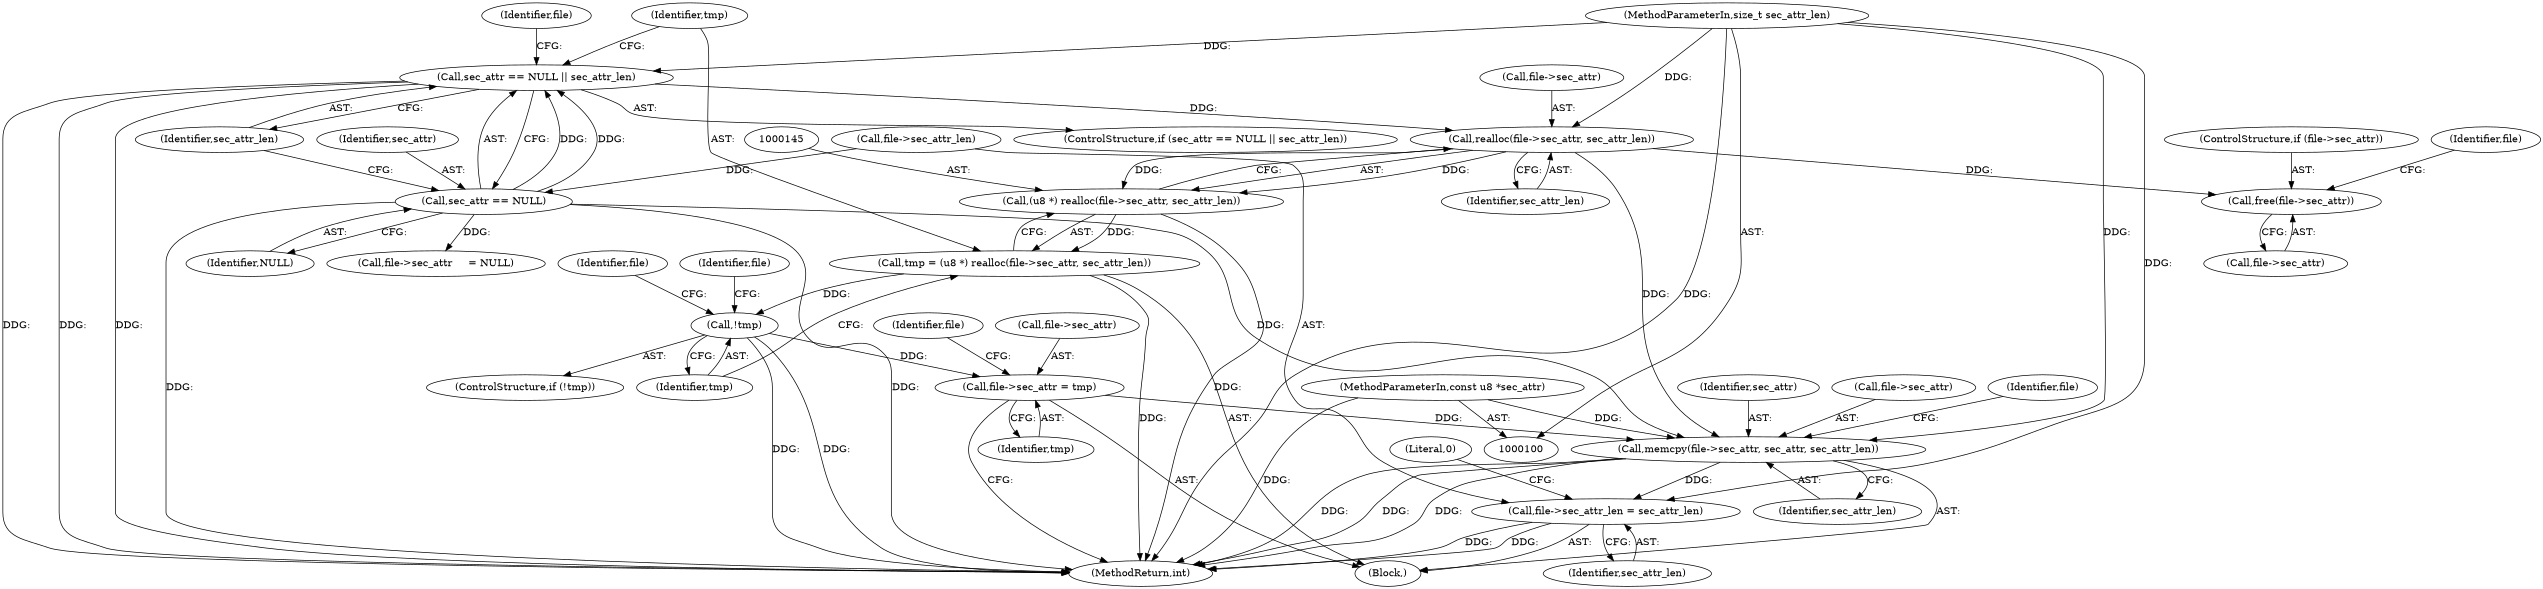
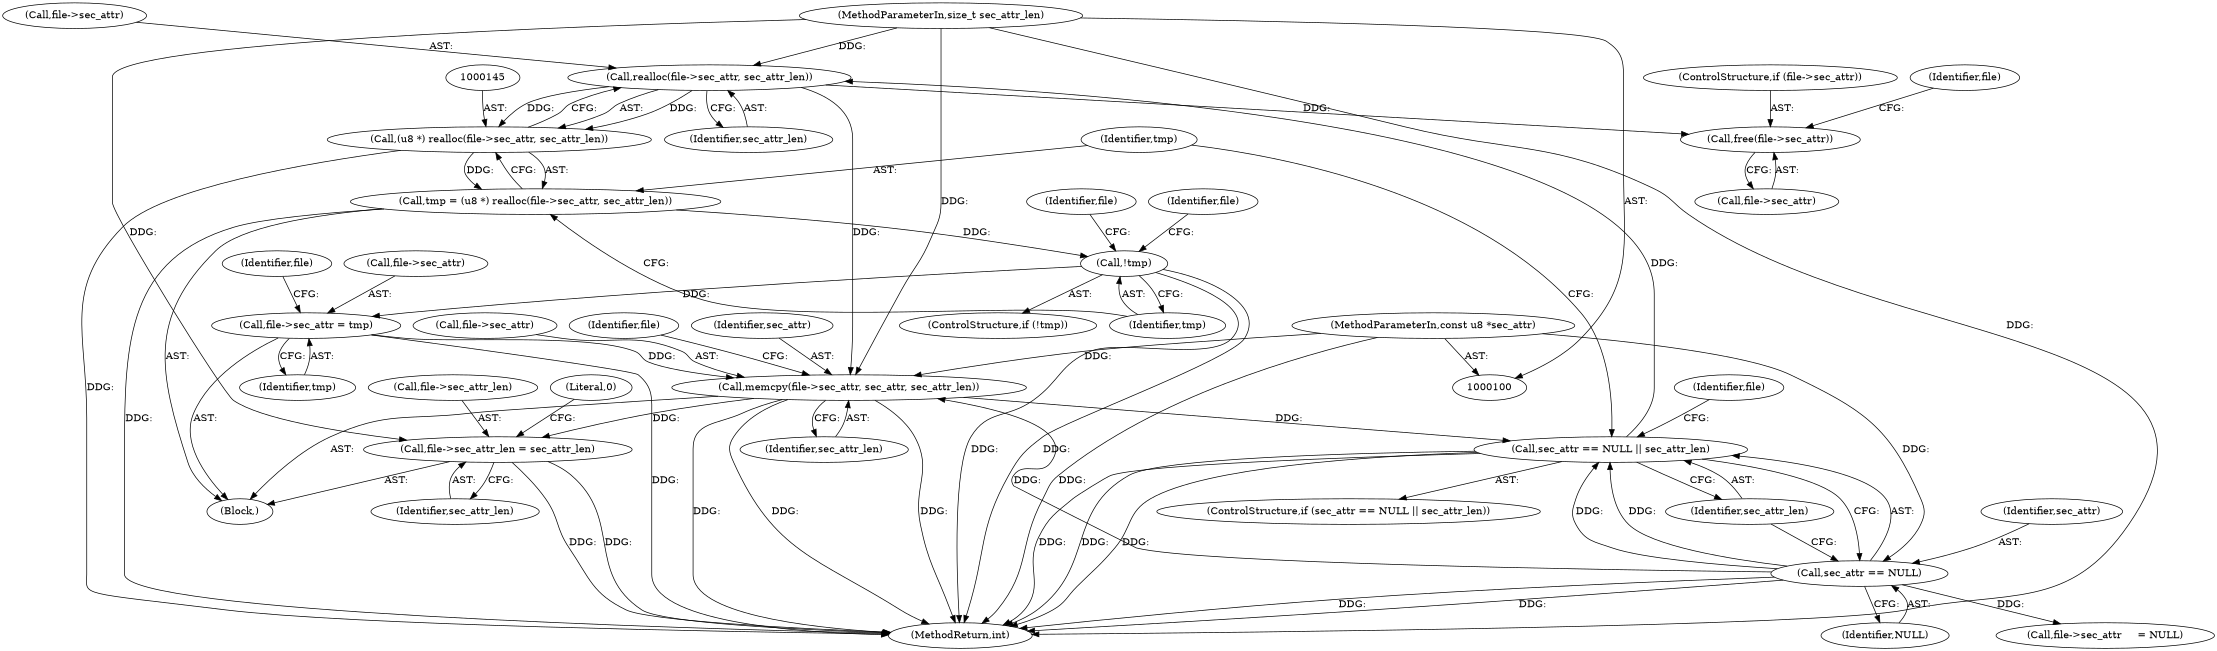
edge "(MethodParameterIn,size_t sec_attr_len)" -> "(Call,sec_attr == NULL || sec_attr_len)": now "(Call,memcpy(file->sec_attr, sec_attr, sec_attr_len))" -> "(Call,sec_attr == NULL || sec_attr_len)"
edge "(Call,file->sec_attr_len)" -> "(Call,sec_attr == NULL)": now "(MethodParameterIn,const u8 *sec_attr)" -> "(Call,sec_attr == NULL)"
edge "(Call,file->sec_attr = tmp)" -> "(MethodReturn,int)": label "CFG: " -> "DDG: "
